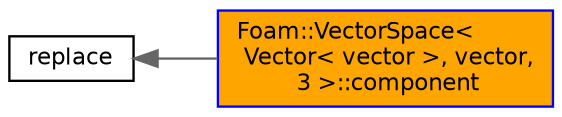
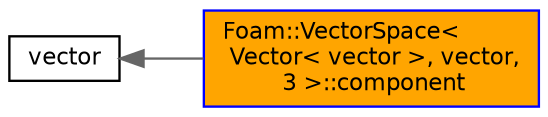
node "replace": label "replace" -> "vector"
